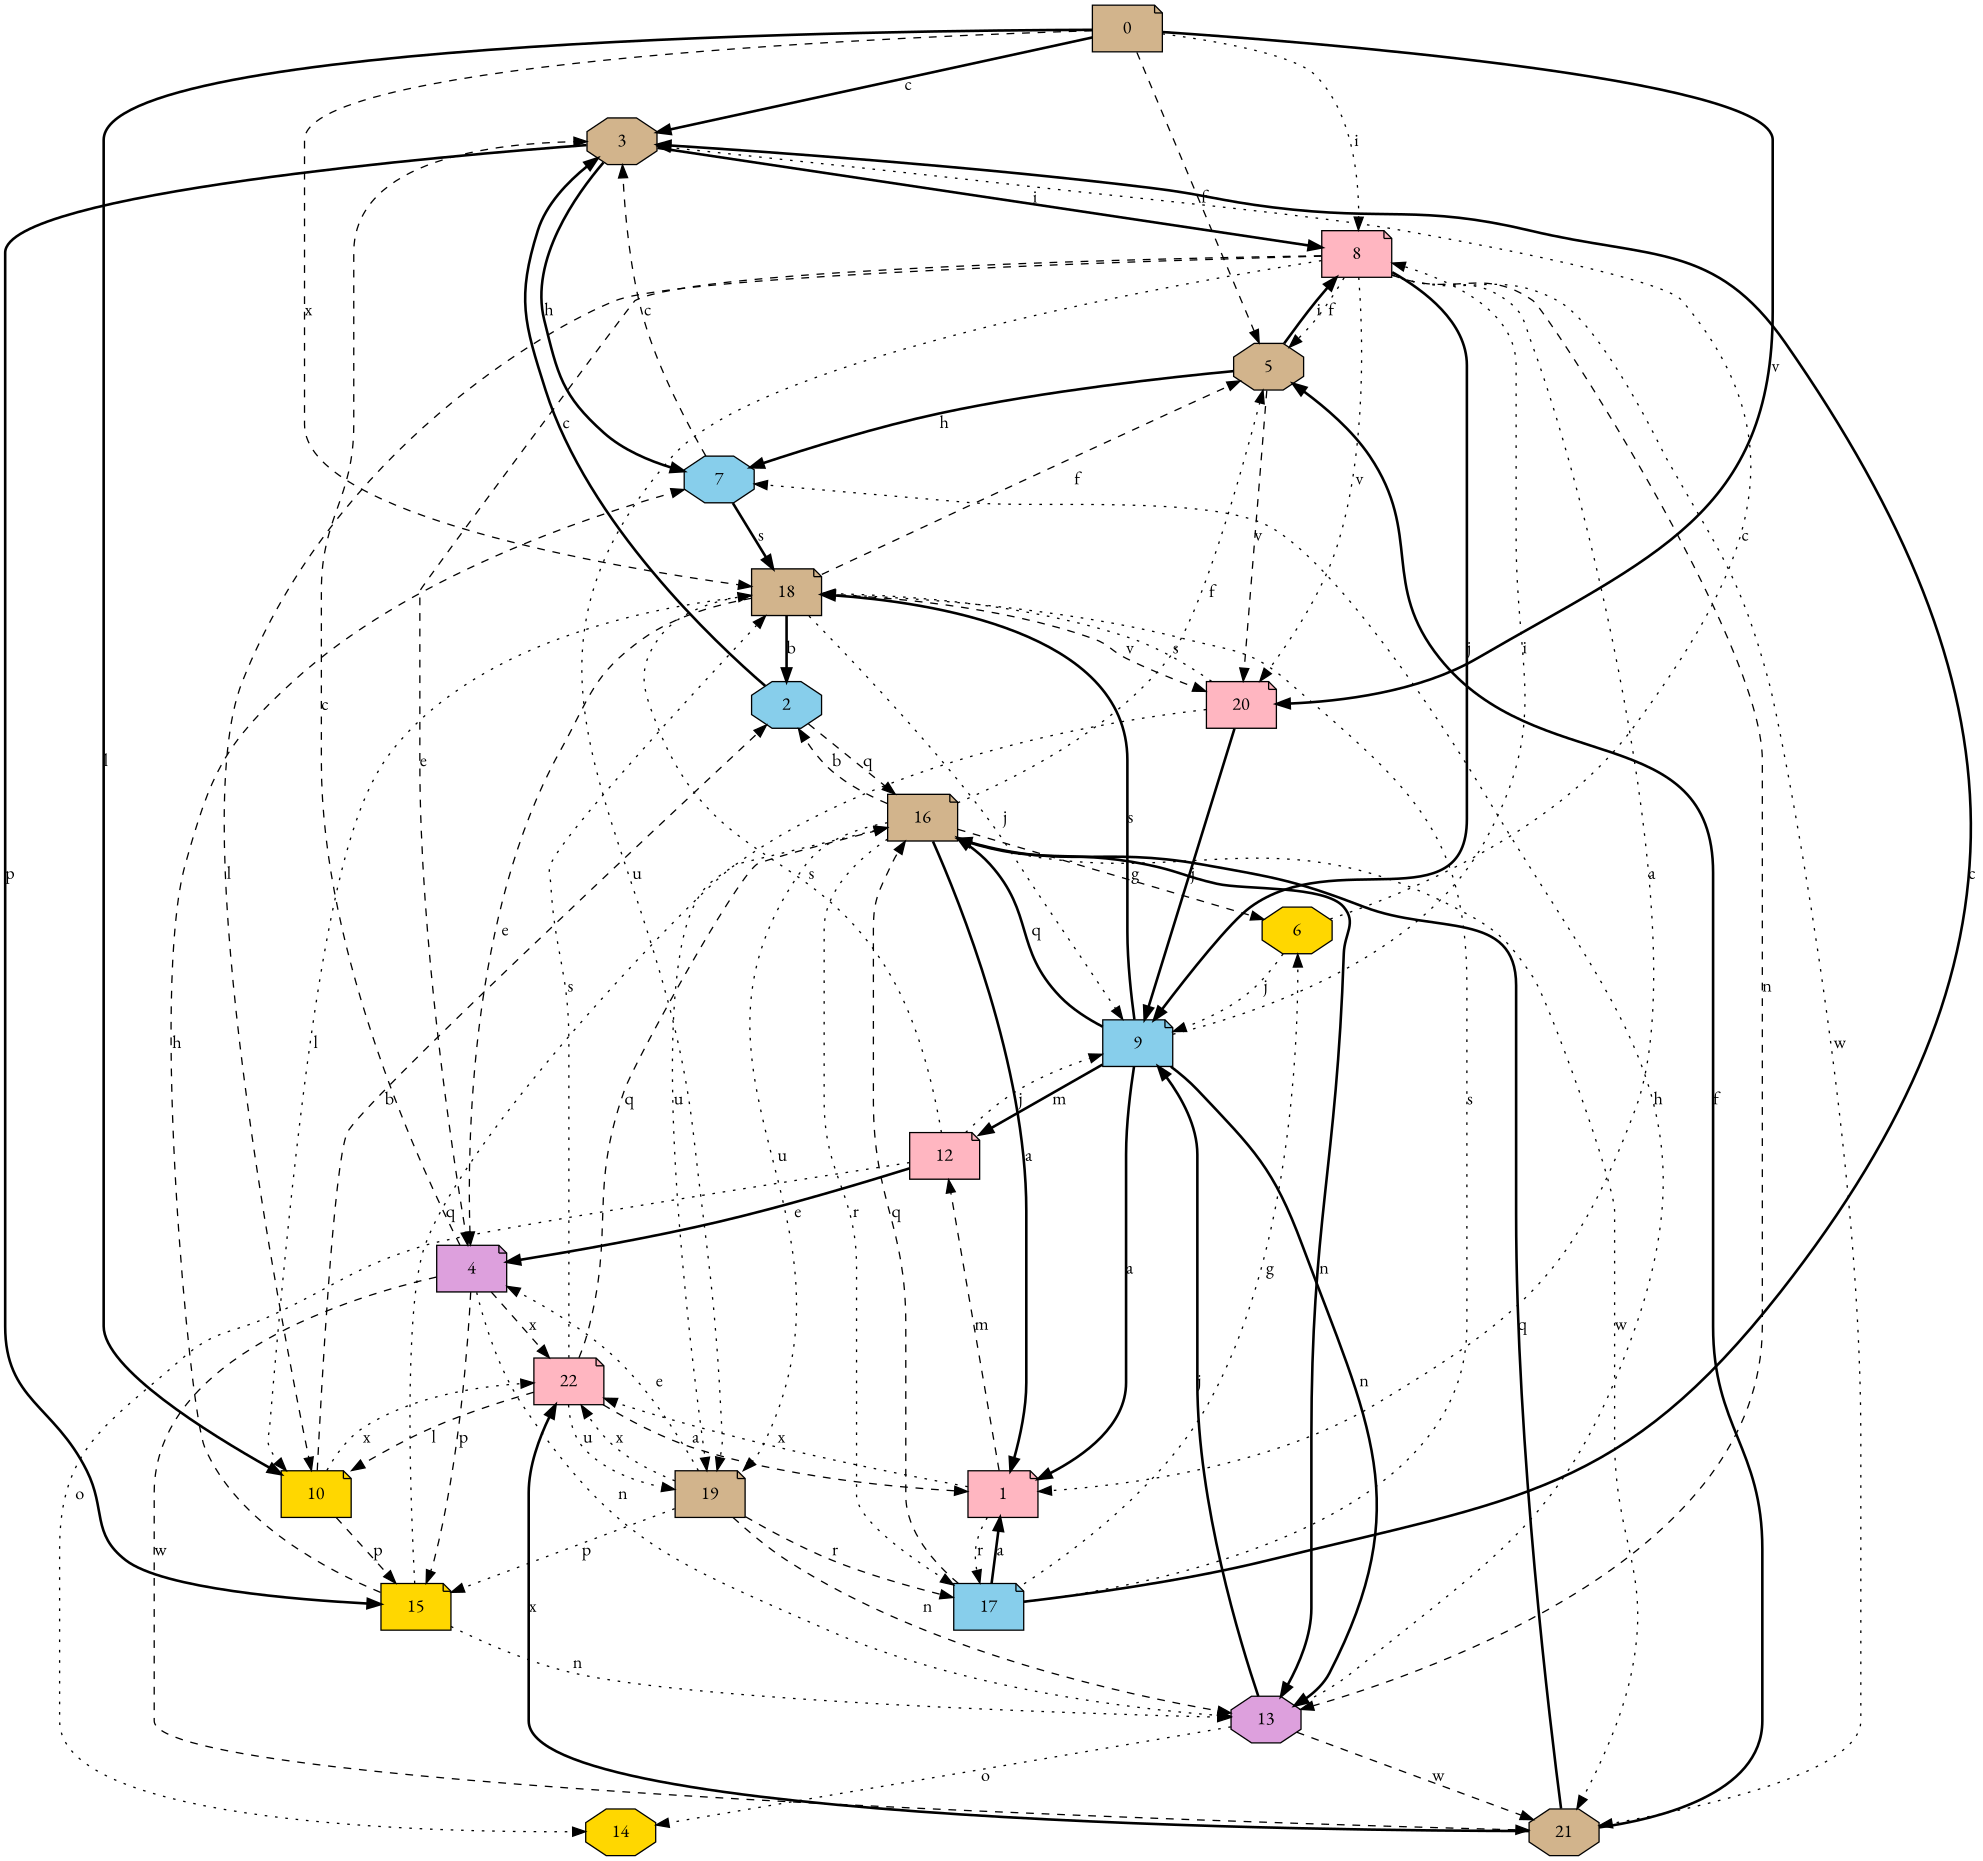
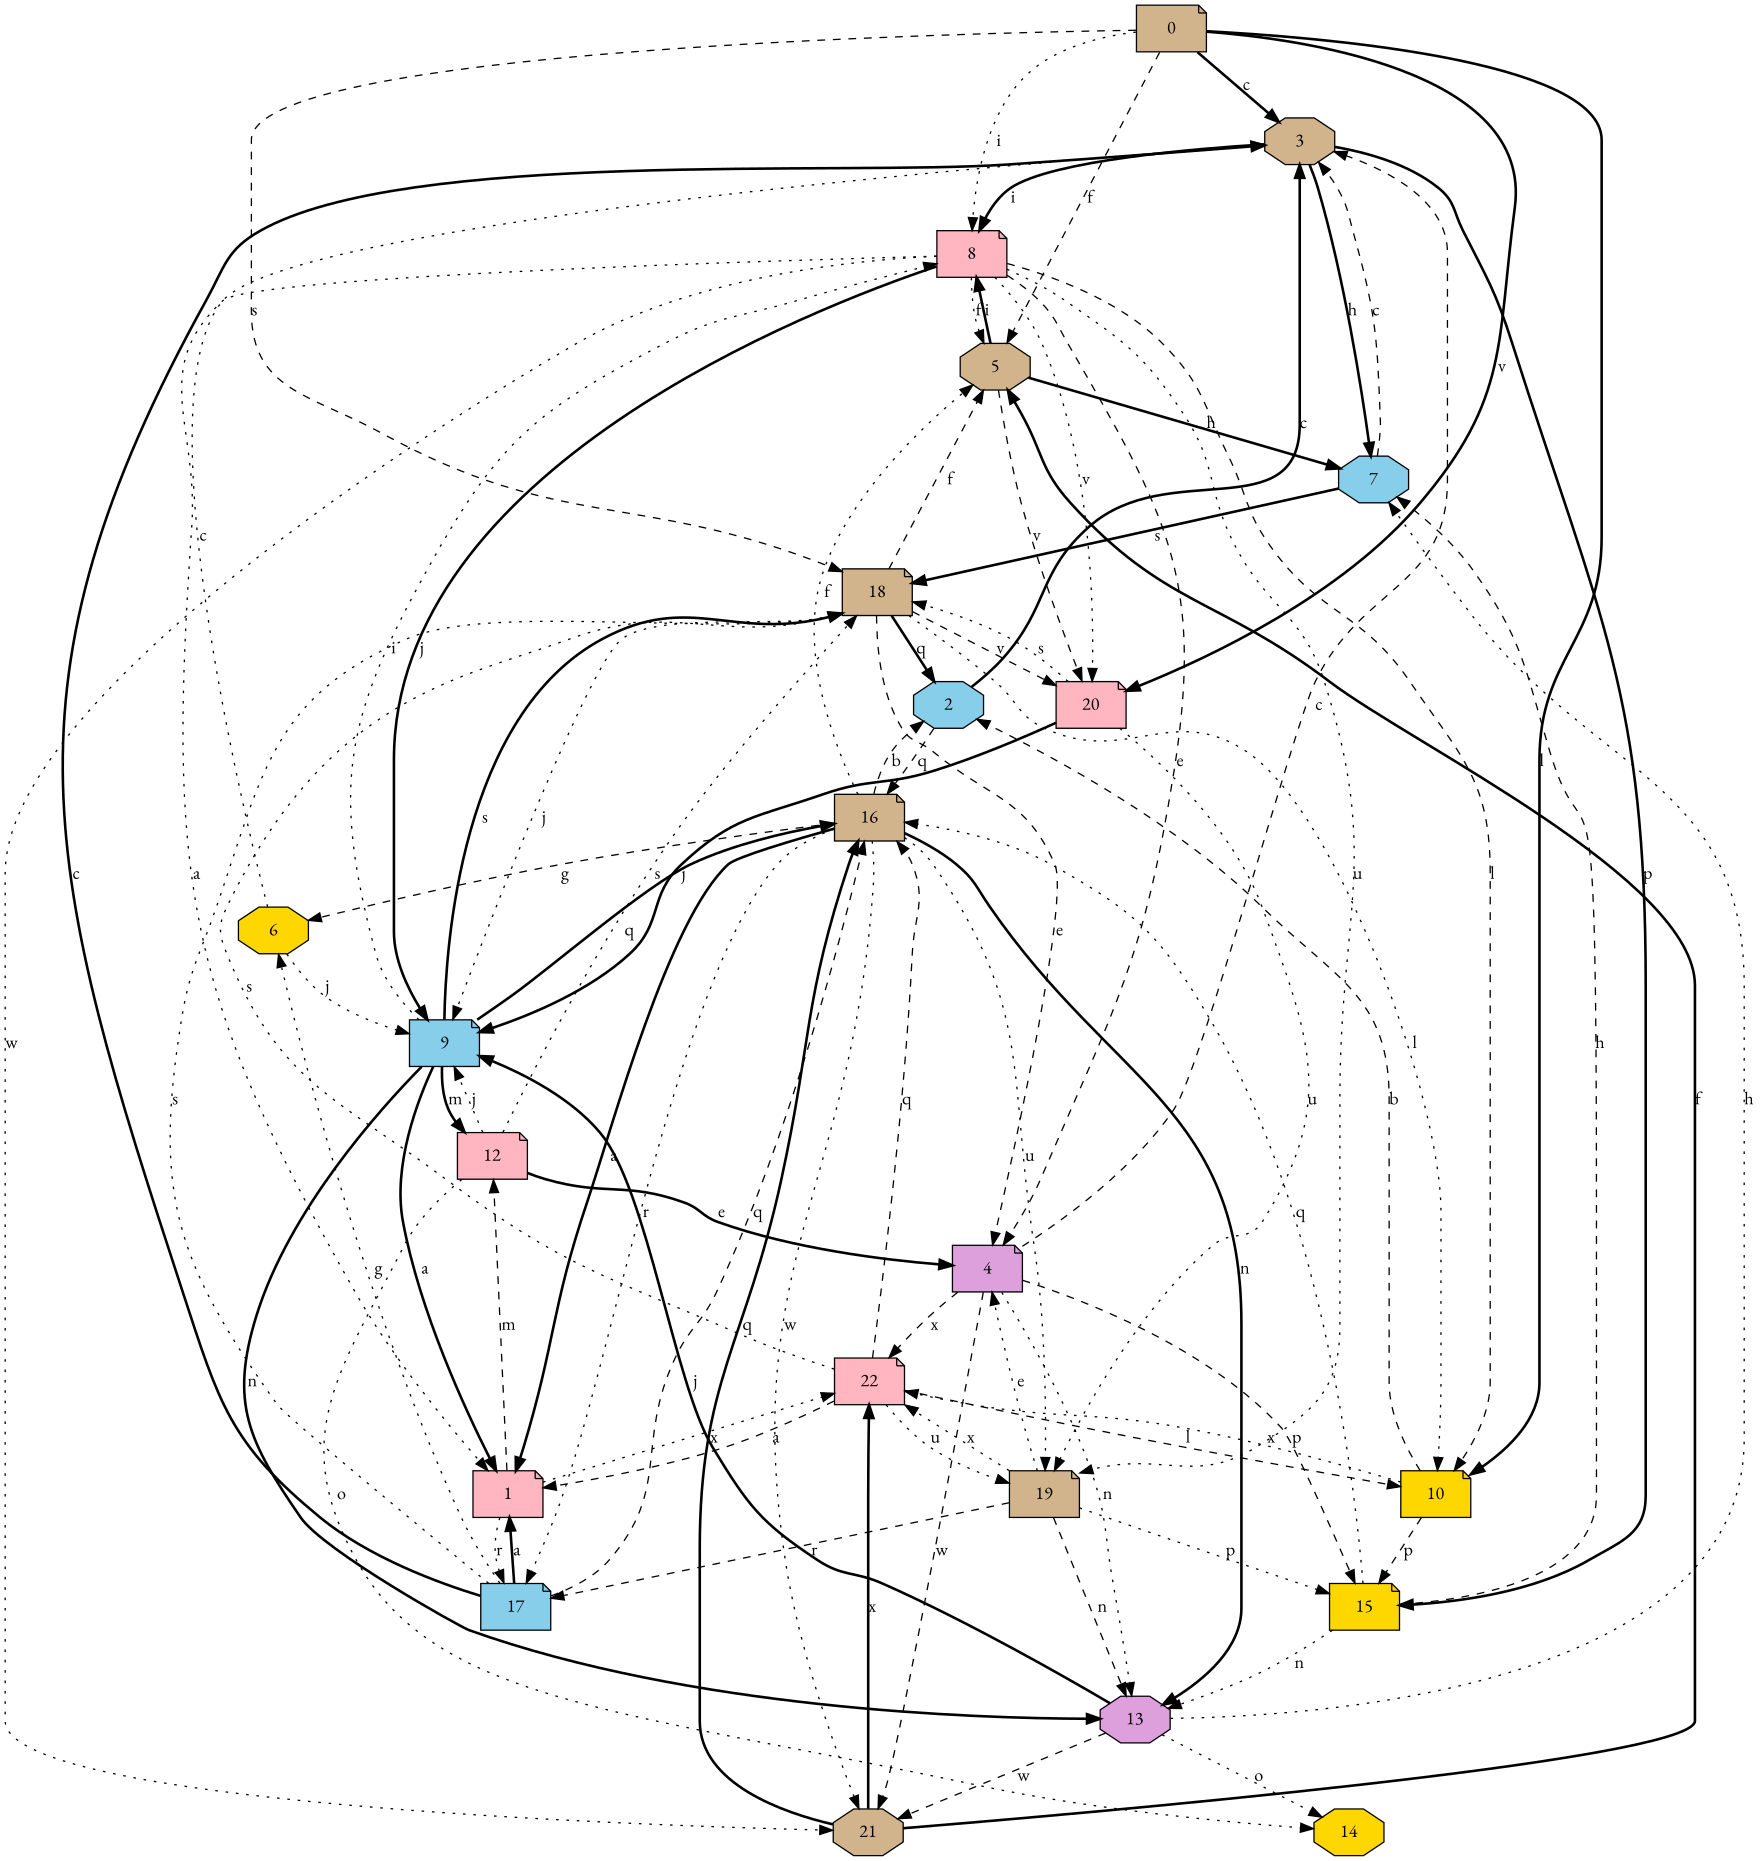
edge "0" -> "18": label "x" -> "s"
edge "18" -> "2": label "b" -> "q"
edge "8" -> "13": removed, label "n"
